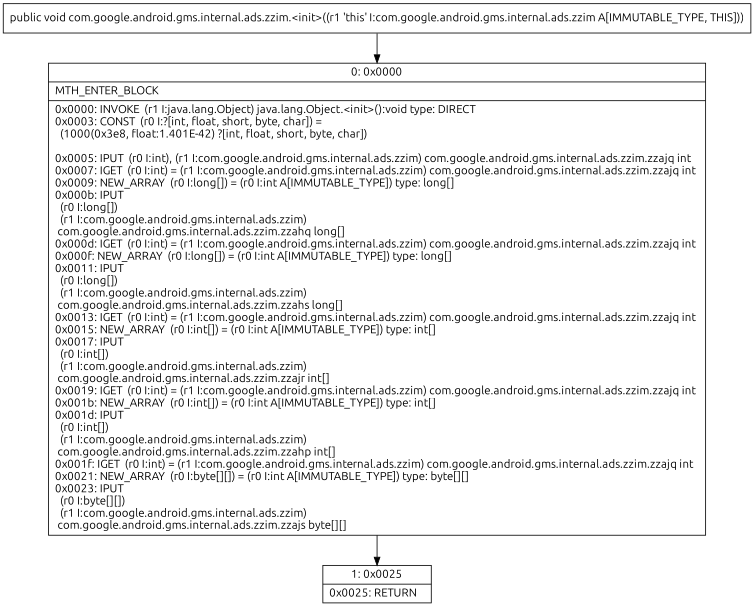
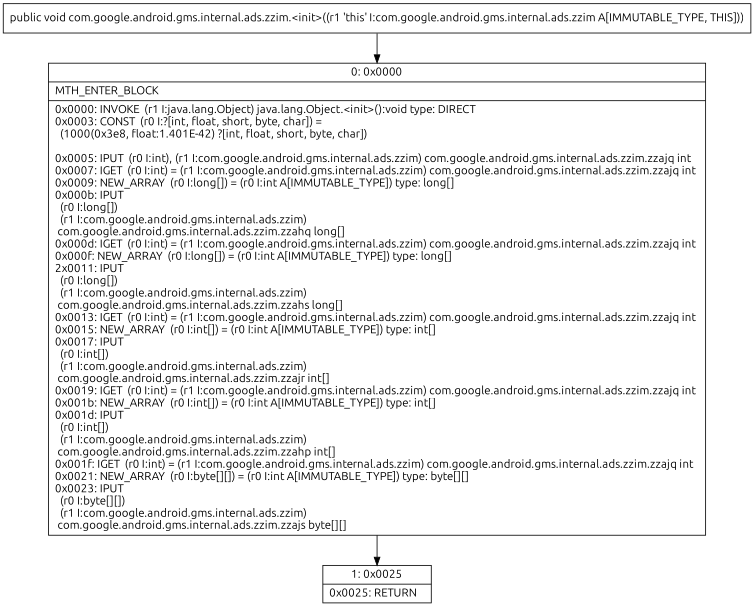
node "0: 0x0000": text "0x0011: IPUT" -> "2x0011: IPUT"
